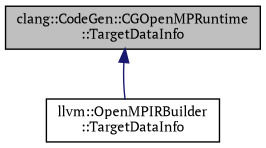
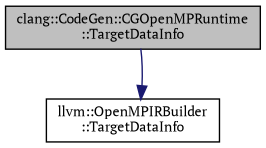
edge "llvm::OpenMPIRBuilder ::TargetDataInfo" -> "clang::CodeGen::CGOpenMPRuntime ::TargetDataInfo": reversed
